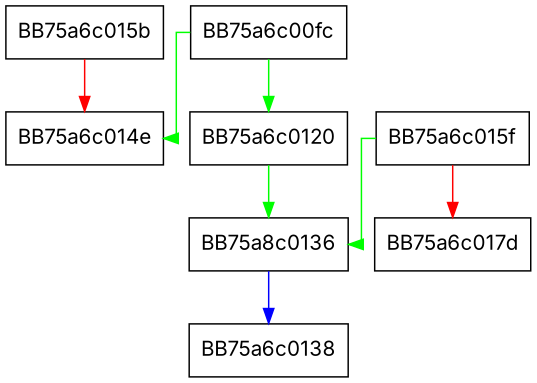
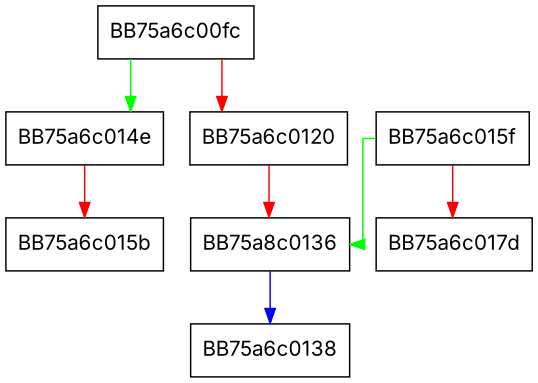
edge "BB75a6c015b" -> "BB75a6c014e": reversed
edge "BB75a6c00fc" -> "BB75a6c0120": color green -> red
edge "BB75a6c0120" -> "BB75a8c0136": color green -> red
